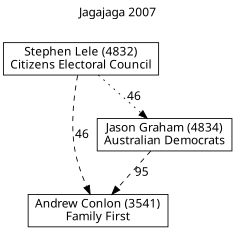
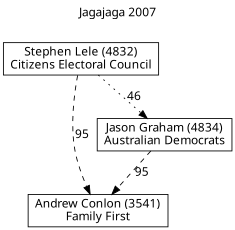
edge "Stephen Lele (4832) Citizens Electoral Council" -> "Andrew Conlon (3541) Family First": label "46" -> "95"
